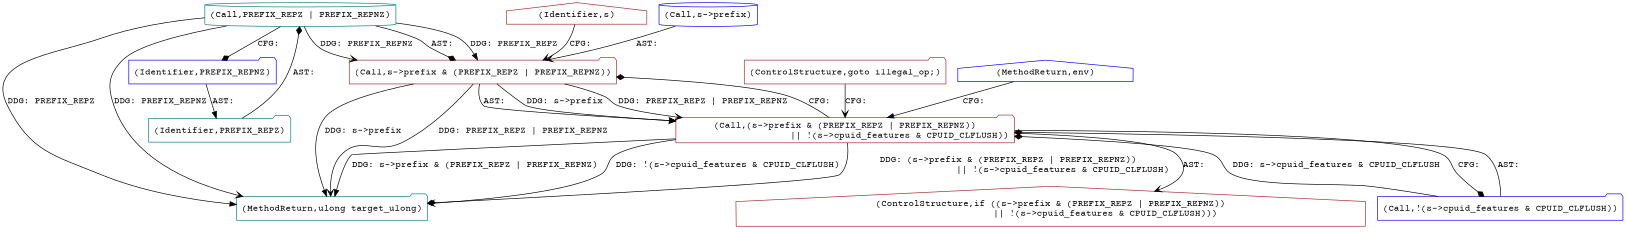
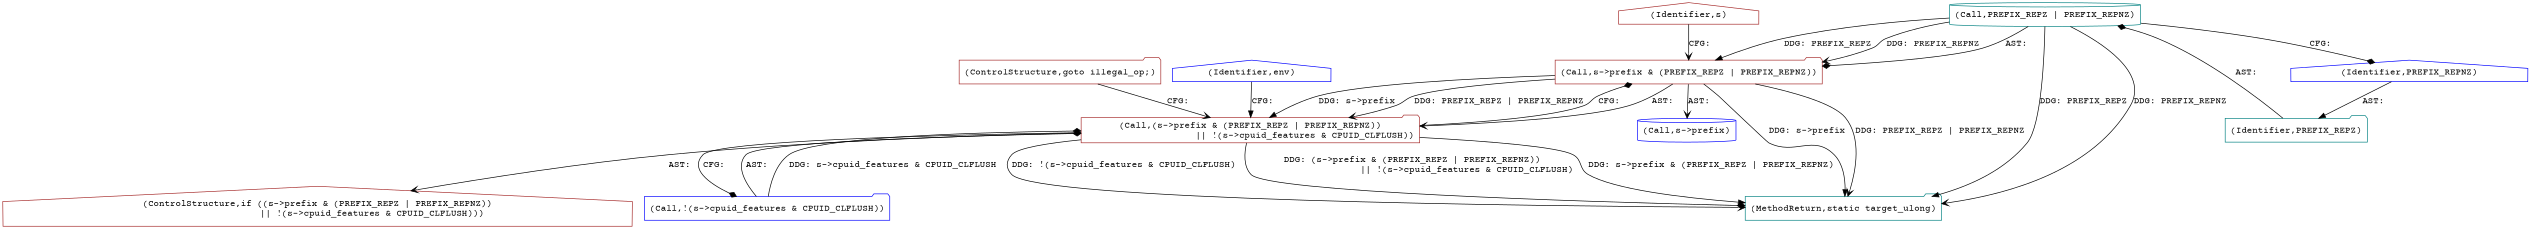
edge "(Call,s->prefix)" -> "(Call,s->prefix & (PREFIX_REPZ | PREFIX_REPNZ))": reversed
node "(Identifier,PREFIX_REPNZ)": shape folder -> house
node "(MethodReturn,env)": label "(MethodReturn,env)" -> "(Identifier,env)"
node "(MethodReturn,ulong target_ulong)": label "(MethodReturn,ulong target_ulong)" -> "(MethodReturn,static target_ulong)"
